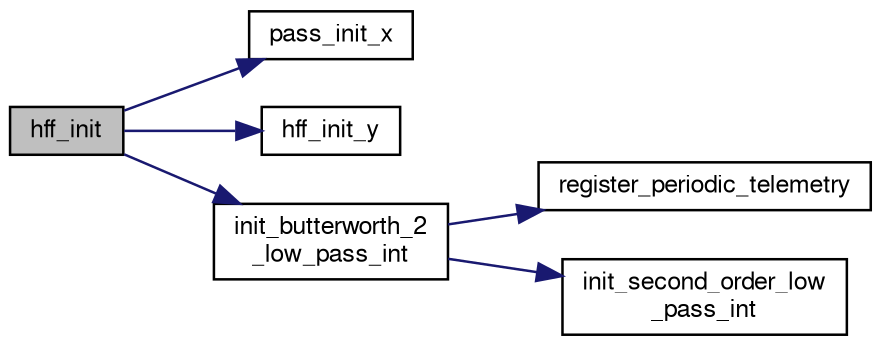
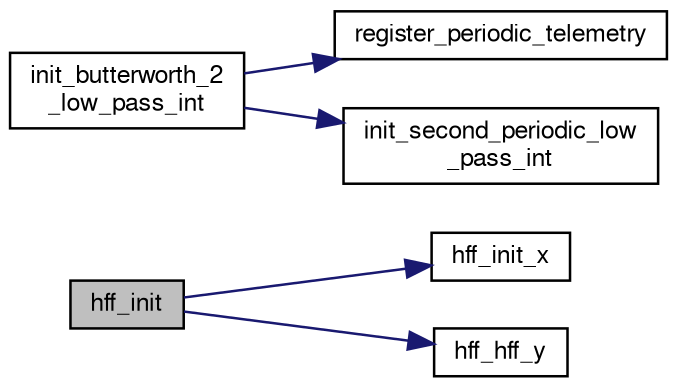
node "pass_init_x": label "pass_init_x" -> "hff_init_x"
node "hff_init_y": label "hff_init_y" -> "hff_hff_y"
edge "hff_init" -> "init_butterworth_2 _low_pass_int": removed
node "init_second_order_low _pass_int": label "init_second_order_low _pass_int" -> "init_second_periodic_low _pass_int"
